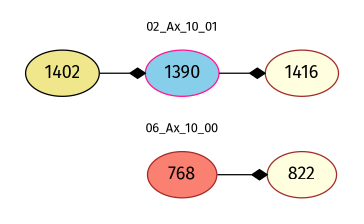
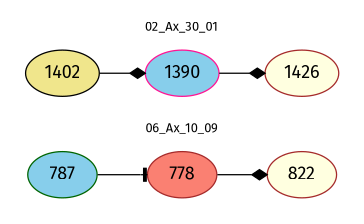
cluster "02_Ax_10_01": label "02_Ax_10_01" -> "02_Ax_30_01"
node "1416": label "1416" -> "1426"
cluster "06_Ax_10_00": label "06_Ax_10_00" -> "06_Ax_10_09"
node "787": added
node "768": label "768" -> "778"
